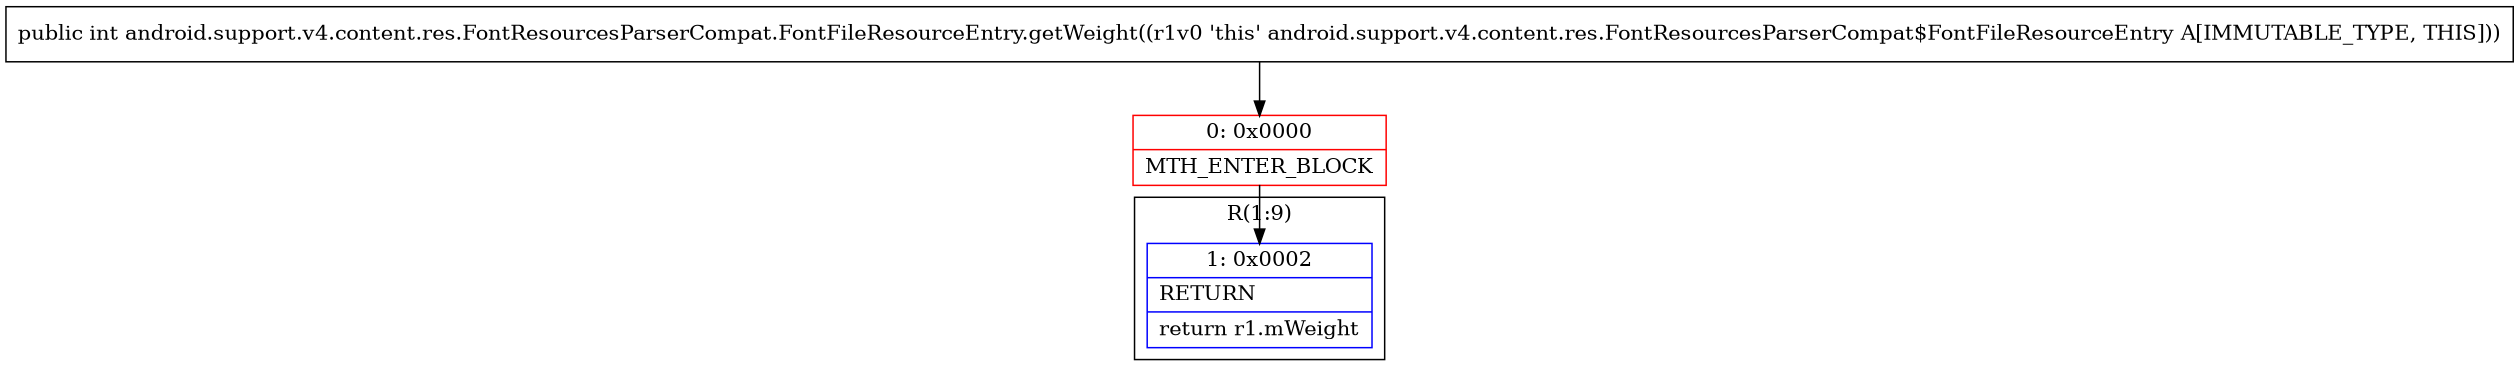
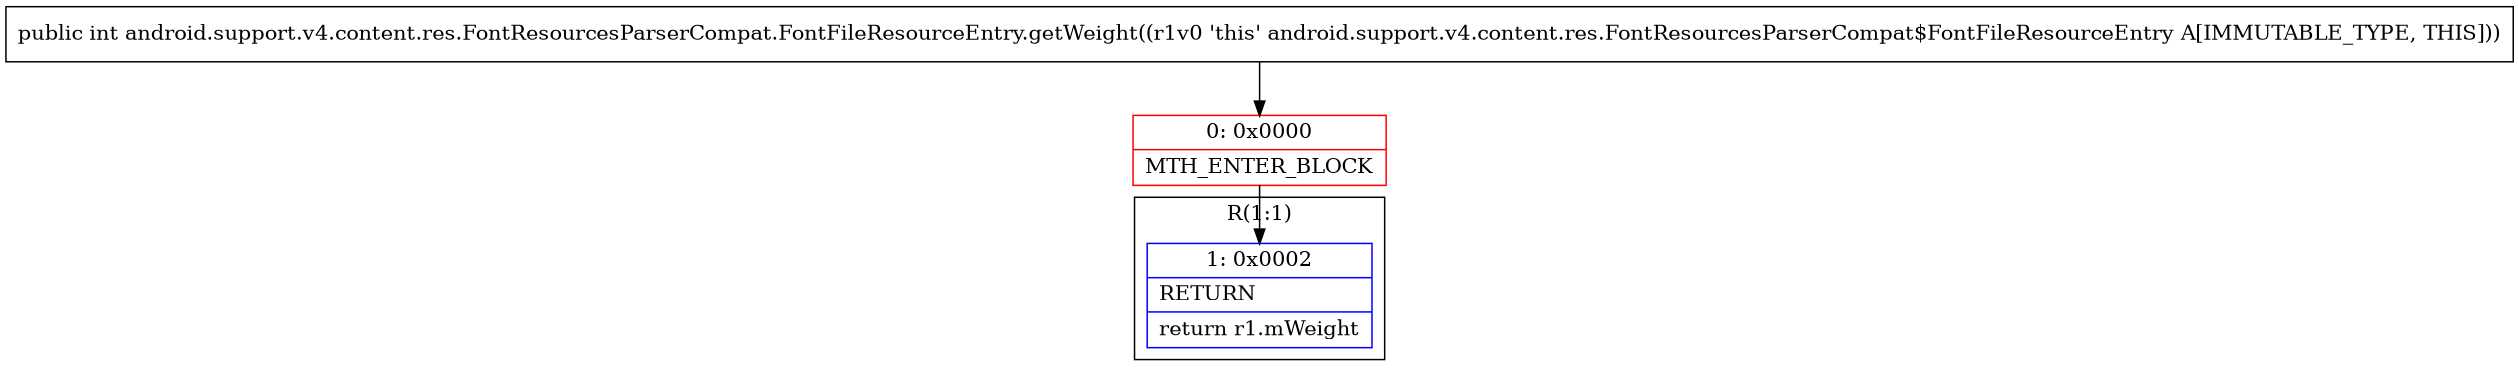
cluster "R(1:9)": label "R(1:9)" -> "R(1:1)"
